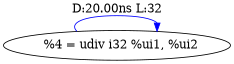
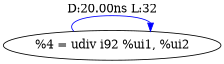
node "%4 = udiv i32 %ui1, %ui2": label "%4 = udiv i32 %ui1, %ui2" -> "%4 = udiv i92 %ui1, %ui2"
